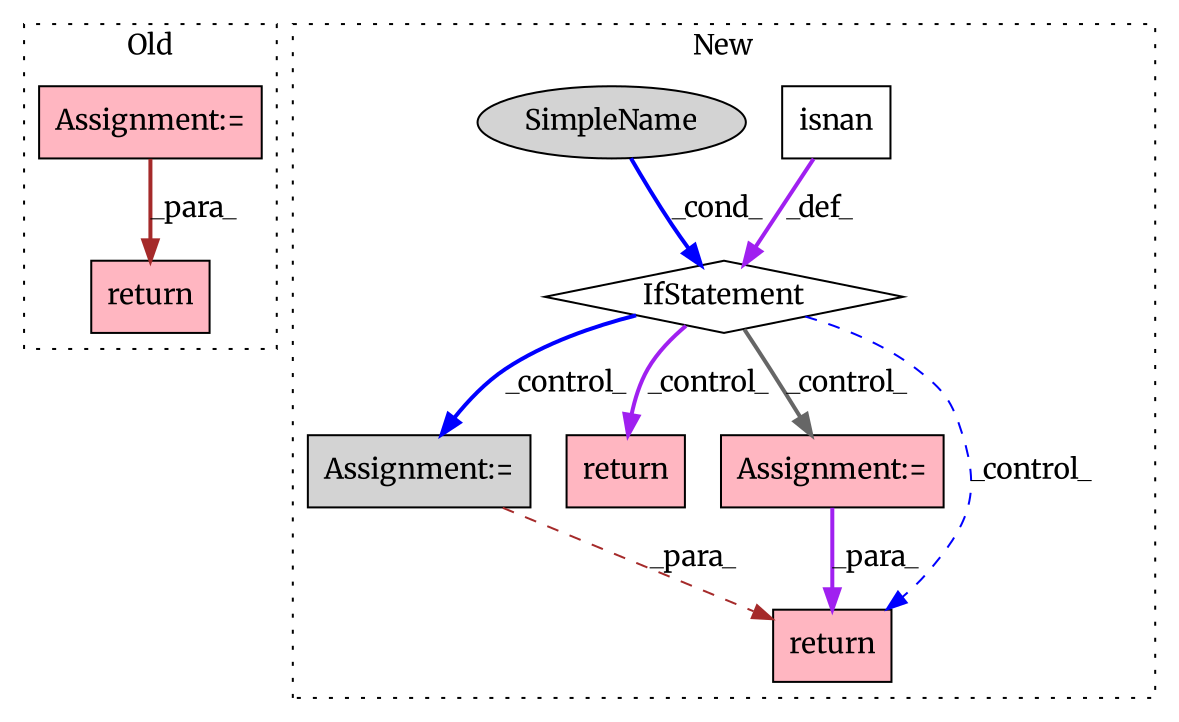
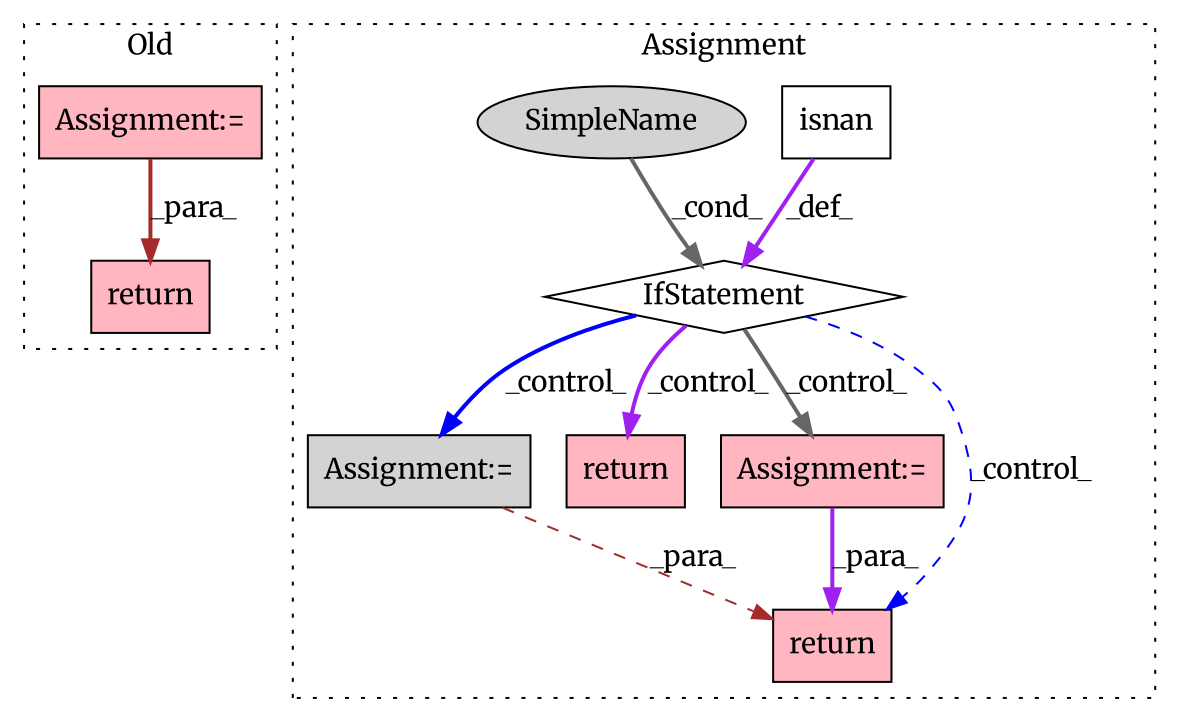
cluster "New": label "New" -> "Assignment"
edge "SimpleName" -> "IfStatement": color blue -> gray40
